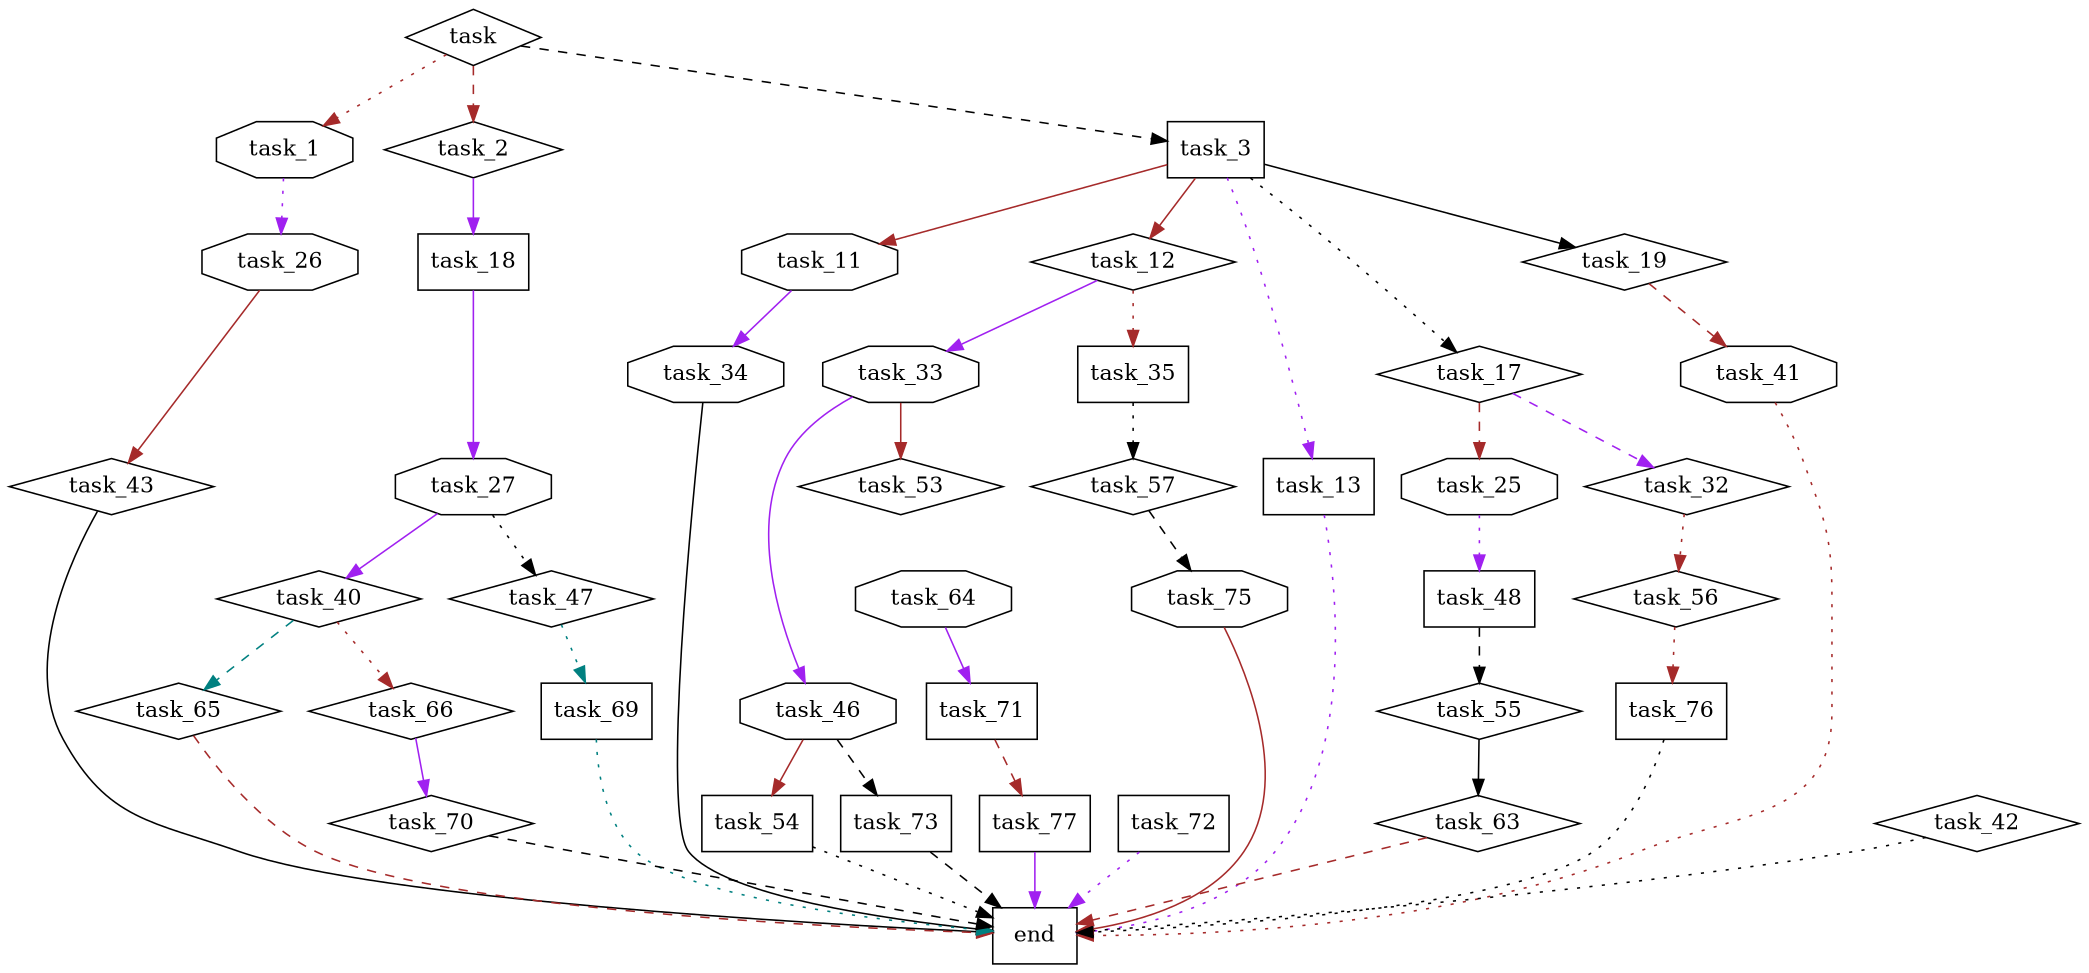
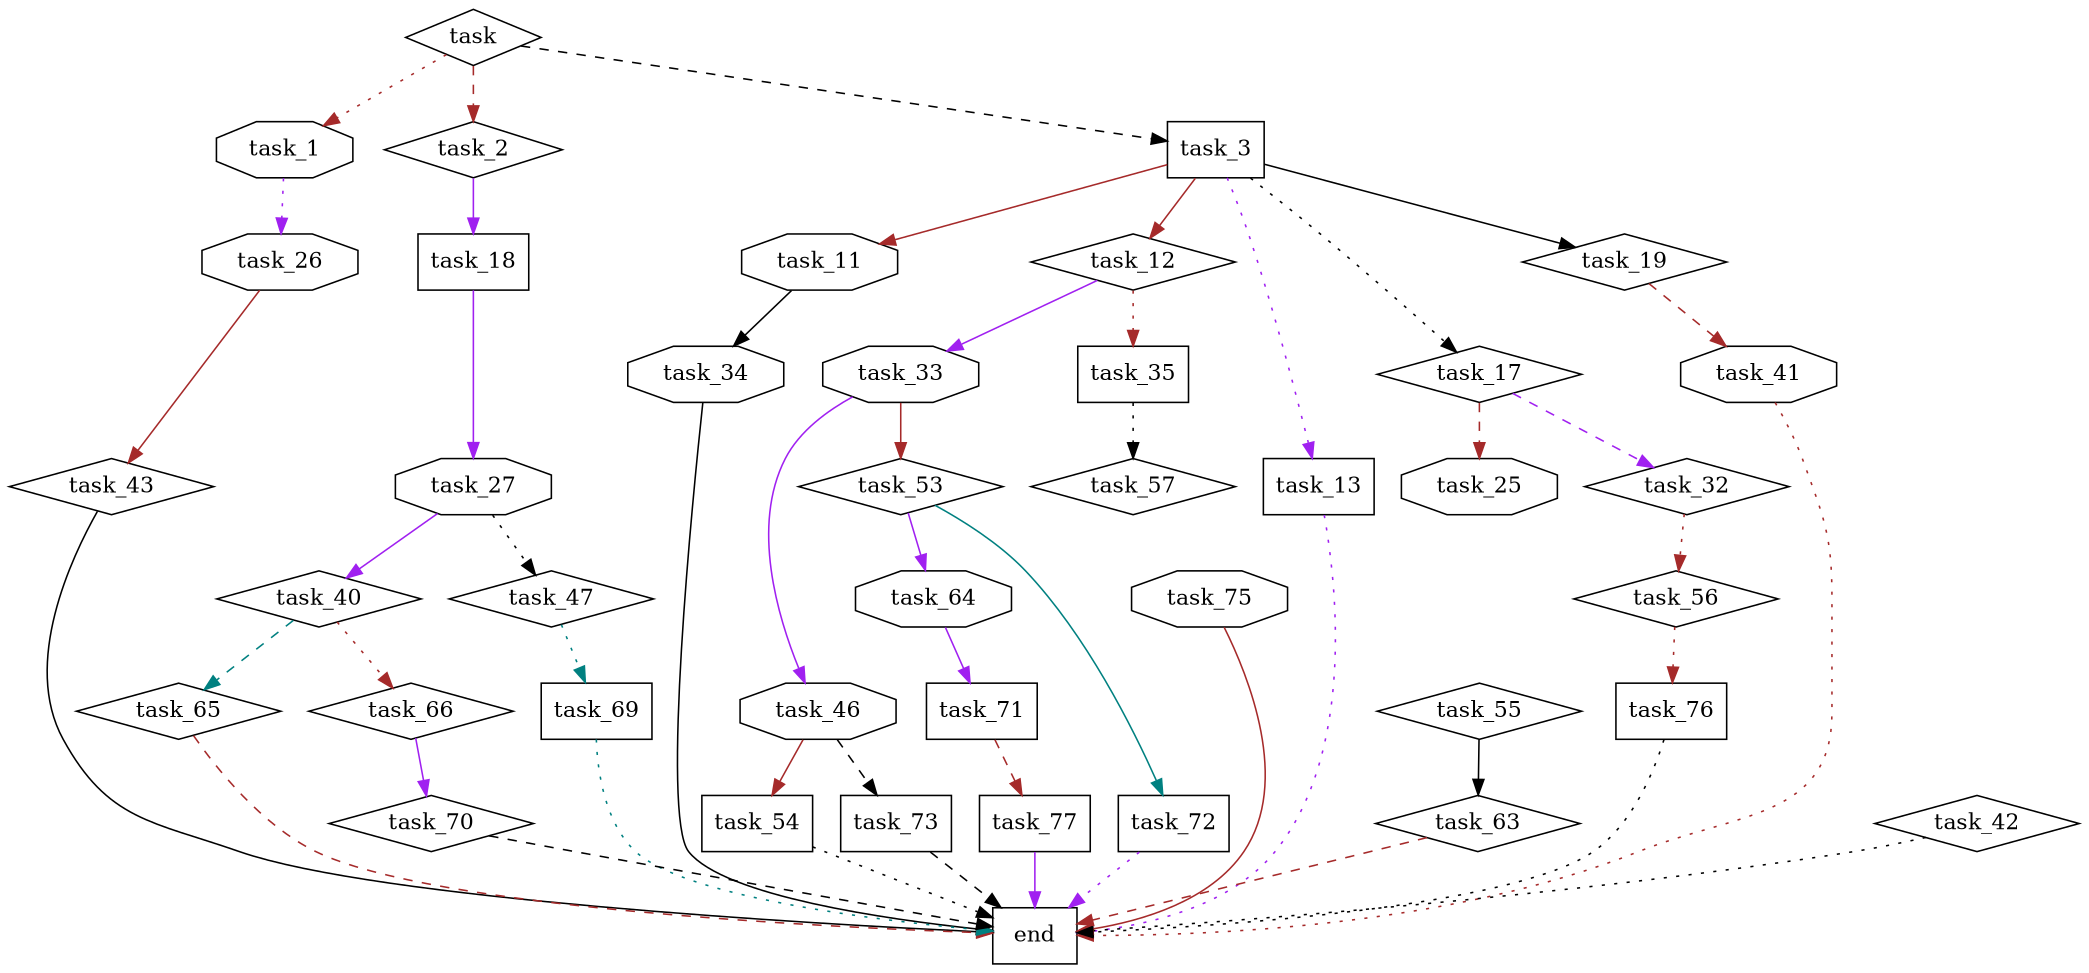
edge "task_11" -> "task_34": color purple -> black
edge "task_53" -> "task_64": added
edge "task_57" -> "task_75": removed
node "task_48": removed
edge "task_53" -> "task_72": added
